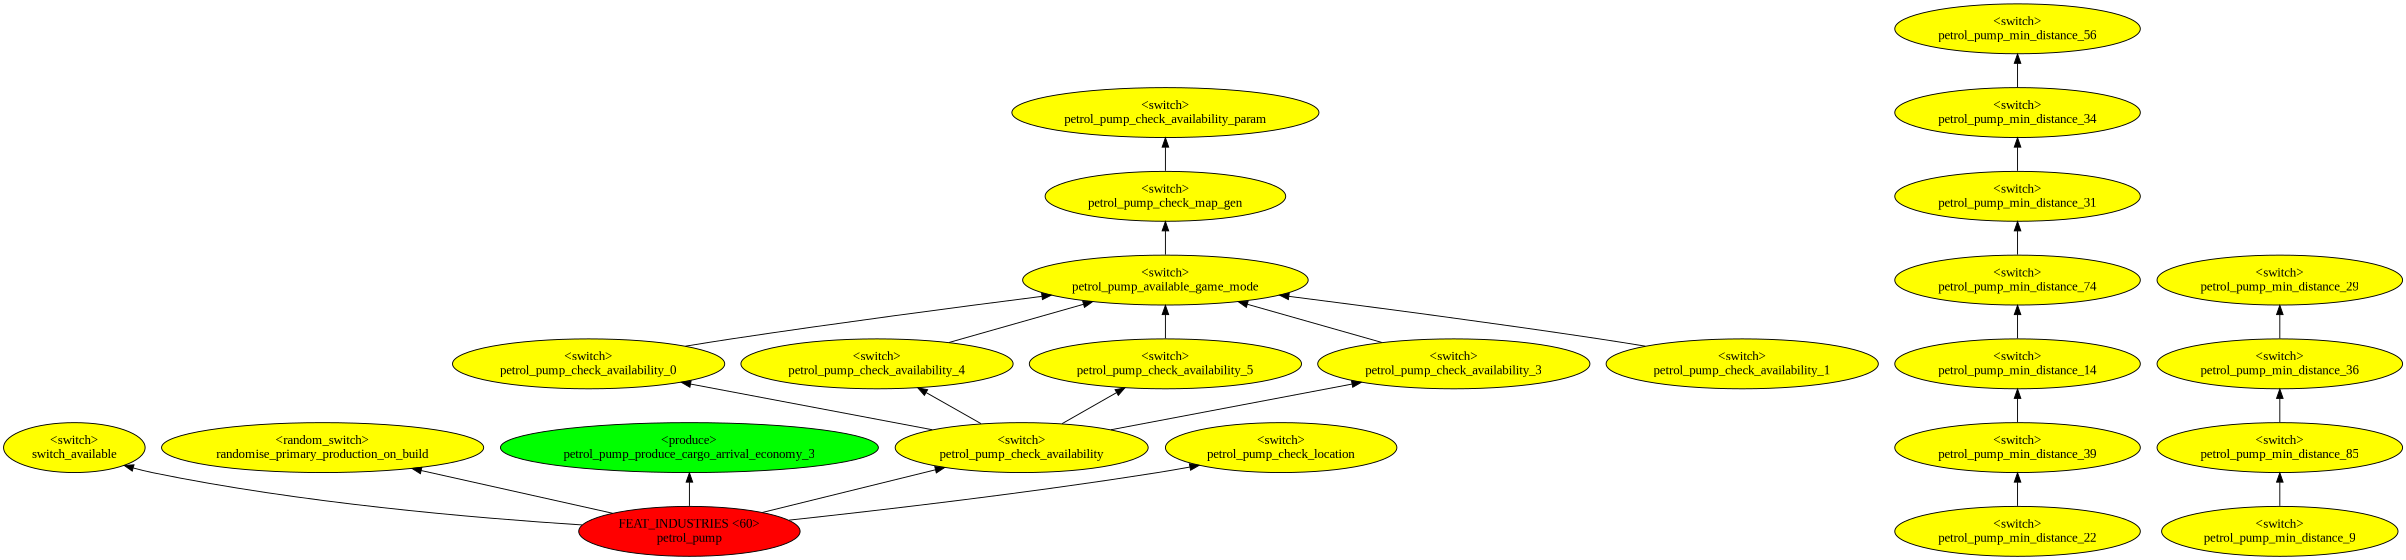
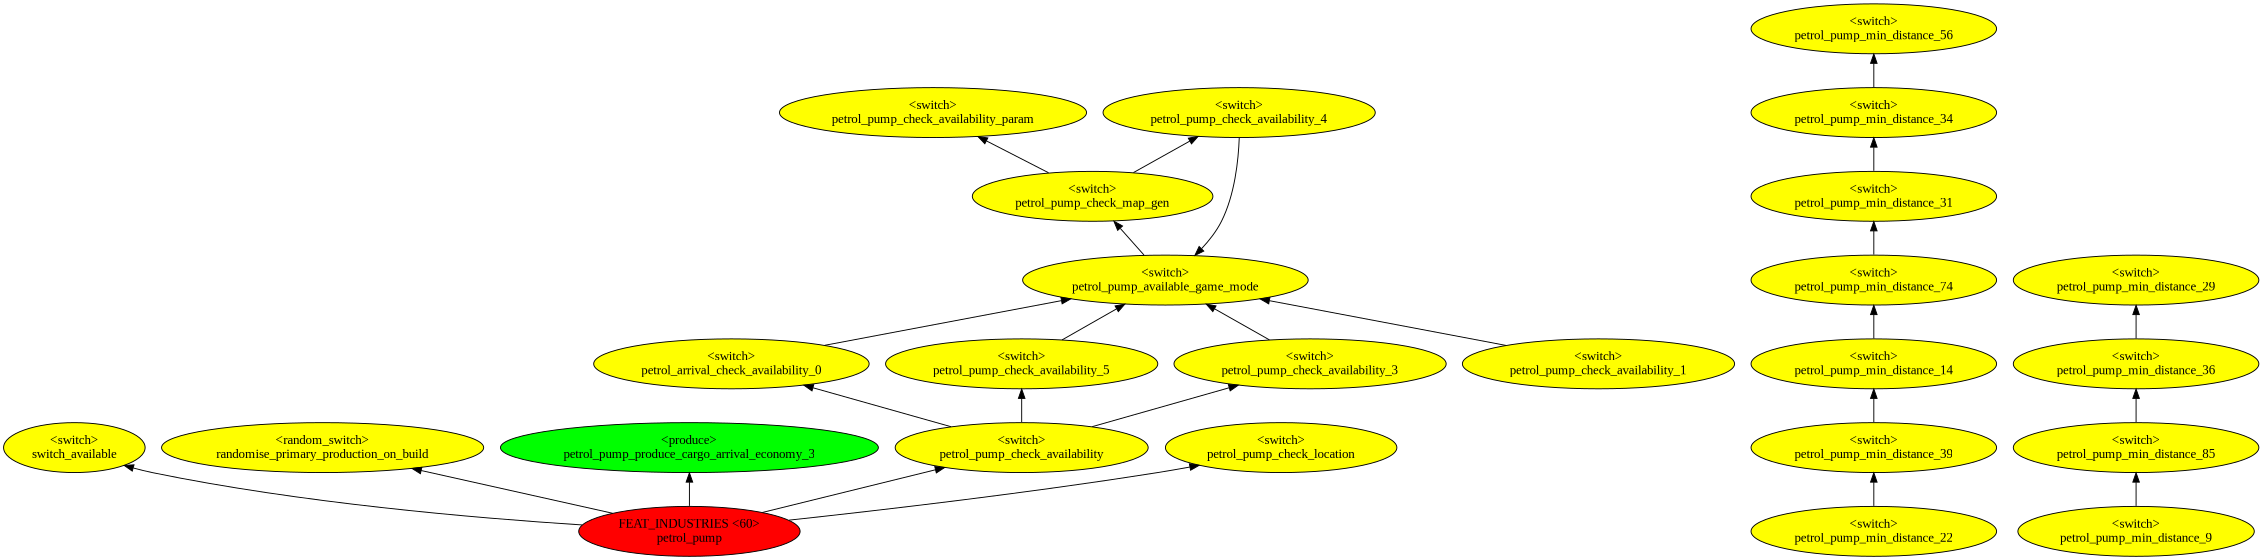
node "<switch> petrol_pump_check_availability_0": label "<switch> petrol_pump_check_availability_0" -> "<switch> petrol_arrival_check_availability_0"
edge "<switch> petrol_pump_check_availability" -> "<switch> petrol_pump_check_availability_4": now "<switch> petrol_pump_check_map_gen" -> "<switch> petrol_pump_check_availability_4"
